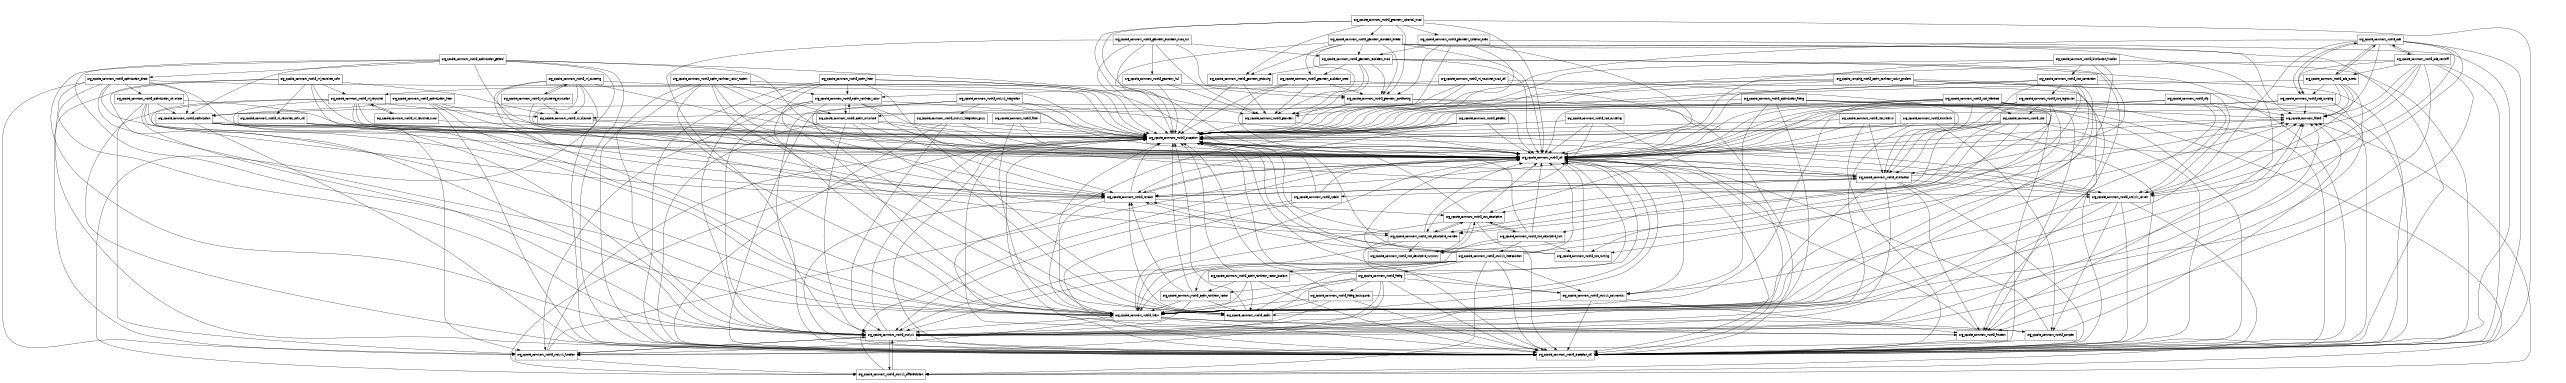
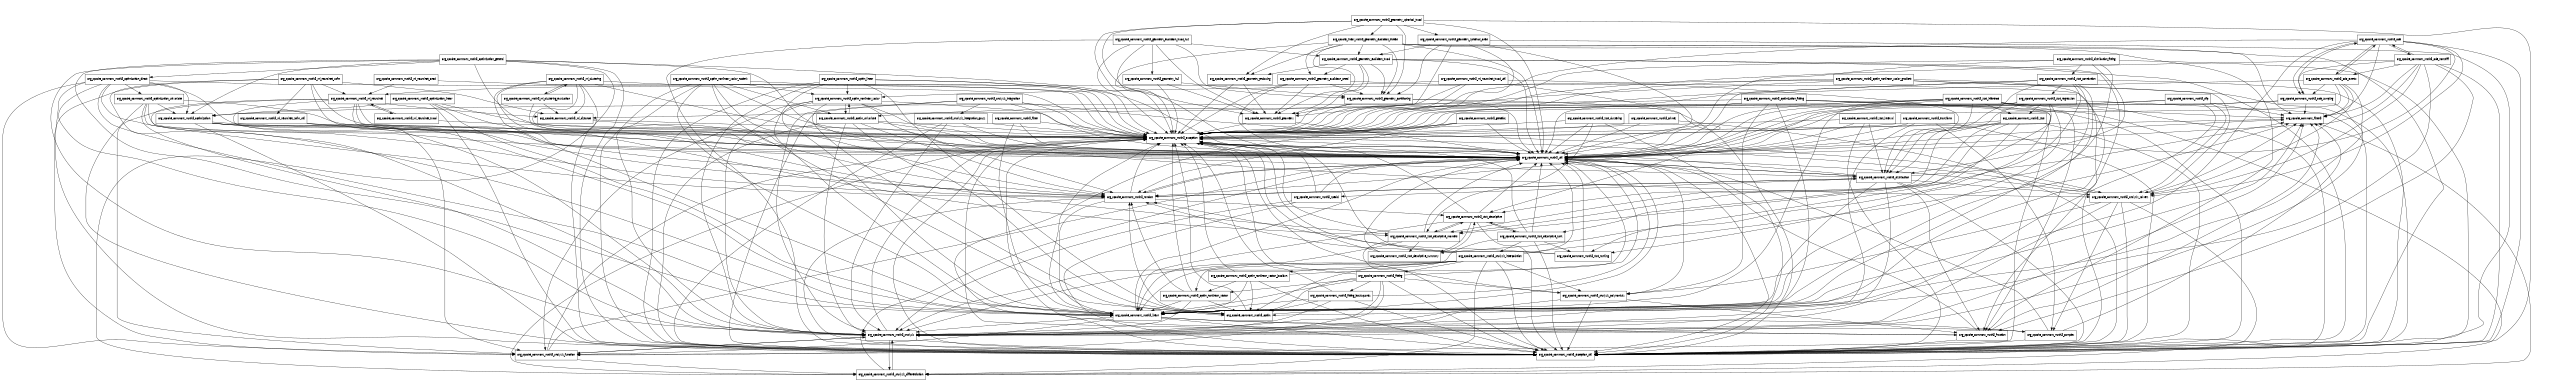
node "org_apache_commons_math3_geometry_euclidean_threed": label "org_apache_commons_math3_geometry_euclidean_threed" -> "org_apache_linear_math3_geometry_euclidean_threed"
node "org_apache_commons_math3_distribution_fraction": label "org_apache_commons_math3_distribution_fraction" -> "org_apache_commons_math3_distribution_fitting"
node "org_apache_commons_math3_ml_neuralnet_oned": added
node "org_apache_sampling_math3_optim_nonlinear_scalar_gradient": label "org_apache_sampling_math3_optim_nonlinear_scalar_gradient" -> "org_apache_commons_math3_optim_nonlinear_scalar_gradient"
node "org_apache_commons_math3_primes": added
edge "org_apache_commons_math3_stat_descriptive_rank" -> "org_apache_commons_math3_stat_descriptive_summary": now "org_apache_commons_math3_stat_descriptive_rank" -> "org_apache_commons_math3_exception_util"
